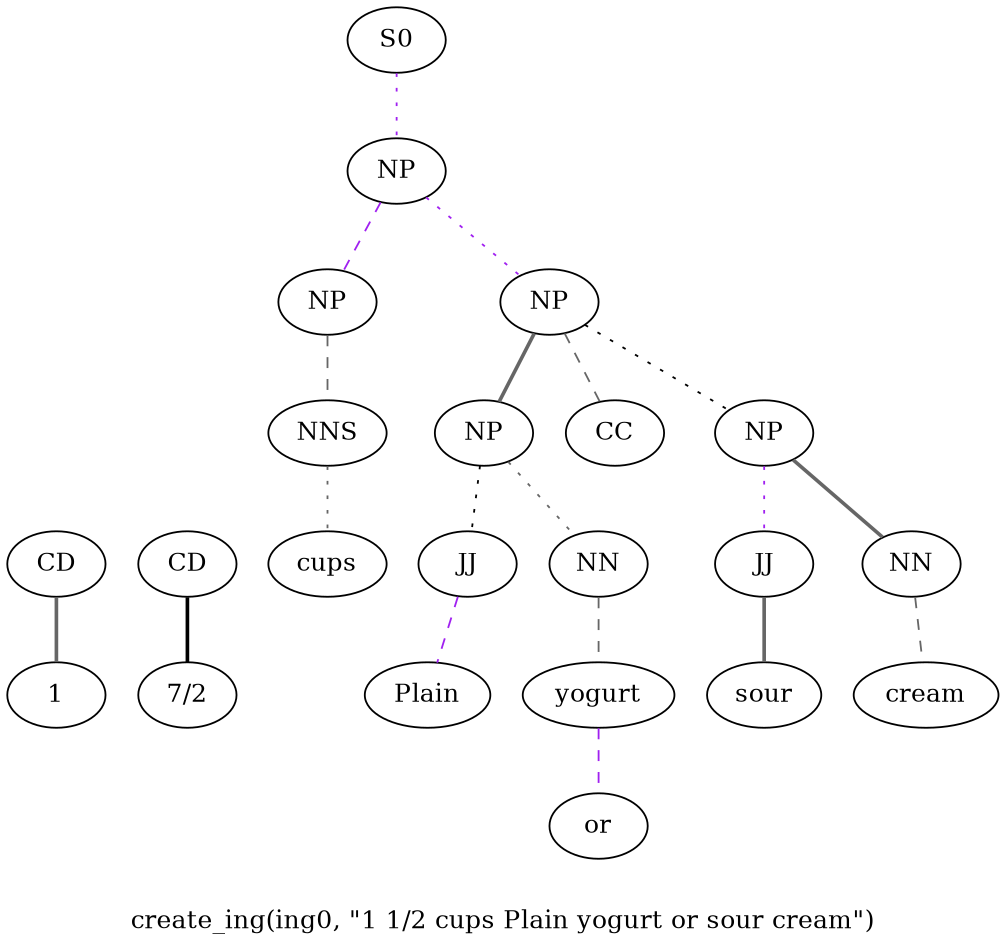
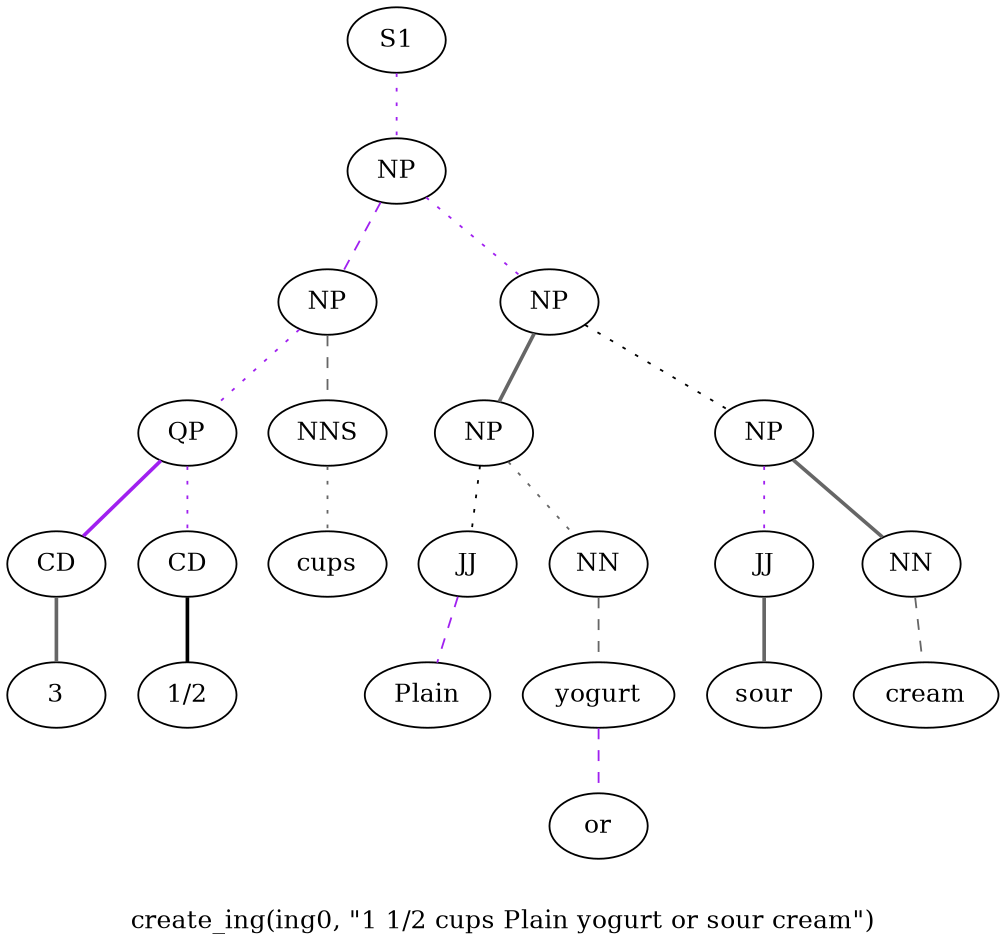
node "S0": label "S0" -> "S1"
node "QP": added
node "CC": removed
node "1": label "1" -> "3"
node "7/2": label "7/2" -> "1/2"
